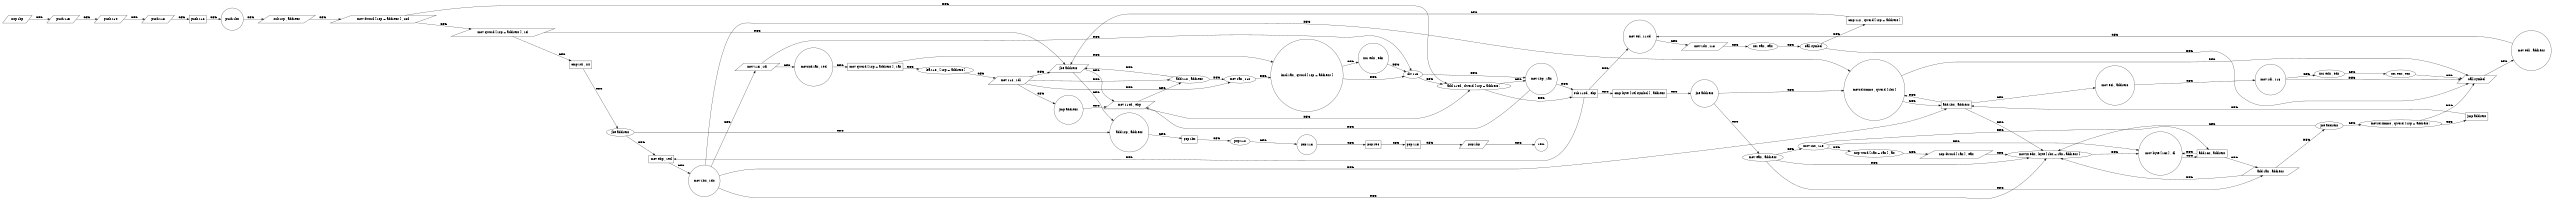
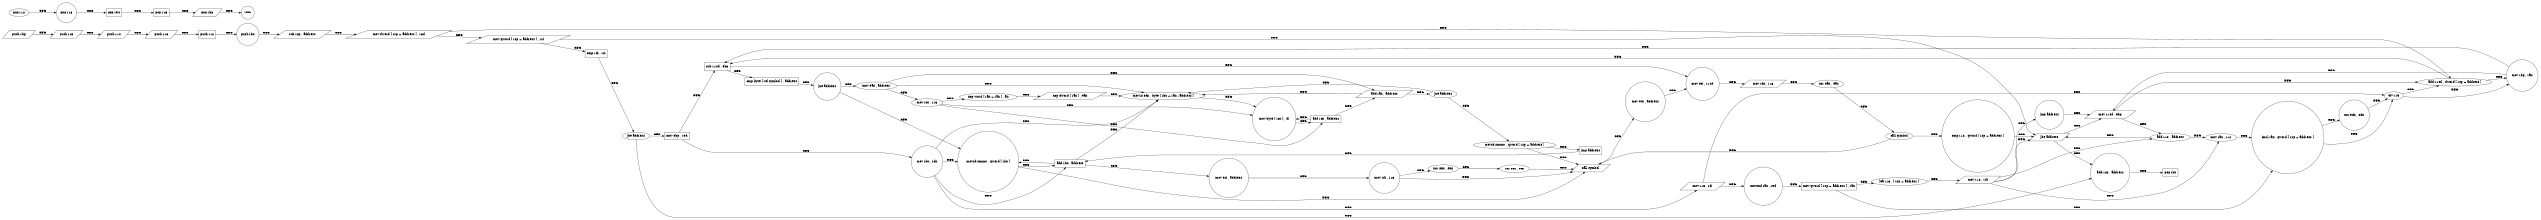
node "nop rbp": label "nop rbp" -> "push rbp"
node "cmp r12 , qword [ rsp + address ]": shape box -> circle
edge "pop rbx" -> "pop r12": removed, label "CFG"
edge "sub r14d , ebp" -> "mov ebp , r9d": reversed
